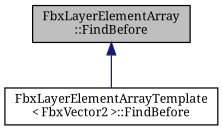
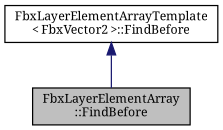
edge "FbxLayerElementArrayTemplate < FbxVector2 >::FindBefore" -> "FbxLayerElementArray ::FindBefore": reversed
